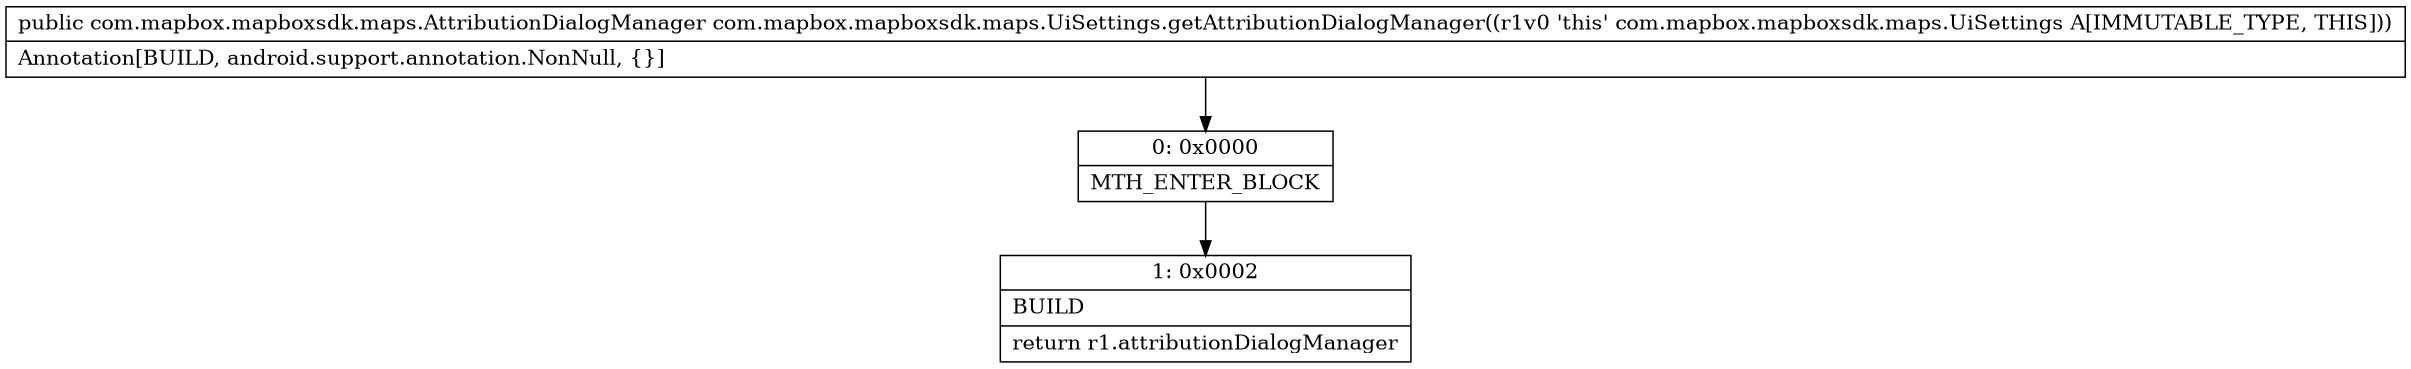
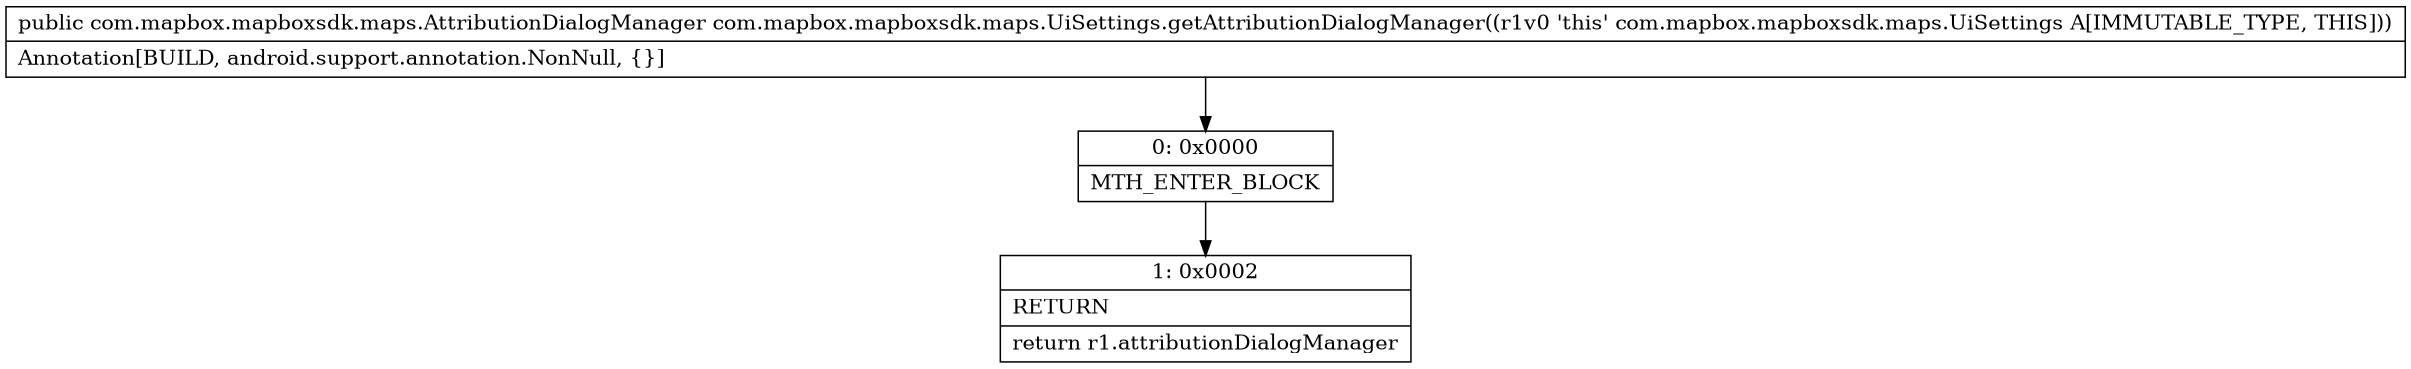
node "1: 0x0002": text "BUILD" -> "RETURN"
